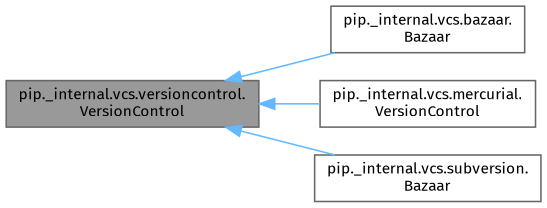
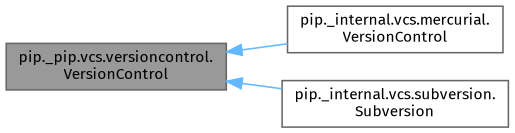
node "pip._internal.vcs.bazaar. Bazaar": removed
node "pip._internal.vcs.versioncontrol. VersionControl": label "pip._internal.vcs.versioncontrol. VersionControl" -> "pip._pip.vcs.versioncontrol. VersionControl"
node "pip._internal.vcs.subversion. Bazaar": label "pip._internal.vcs.subversion. Bazaar" -> "pip._internal.vcs.subversion. Subversion"
